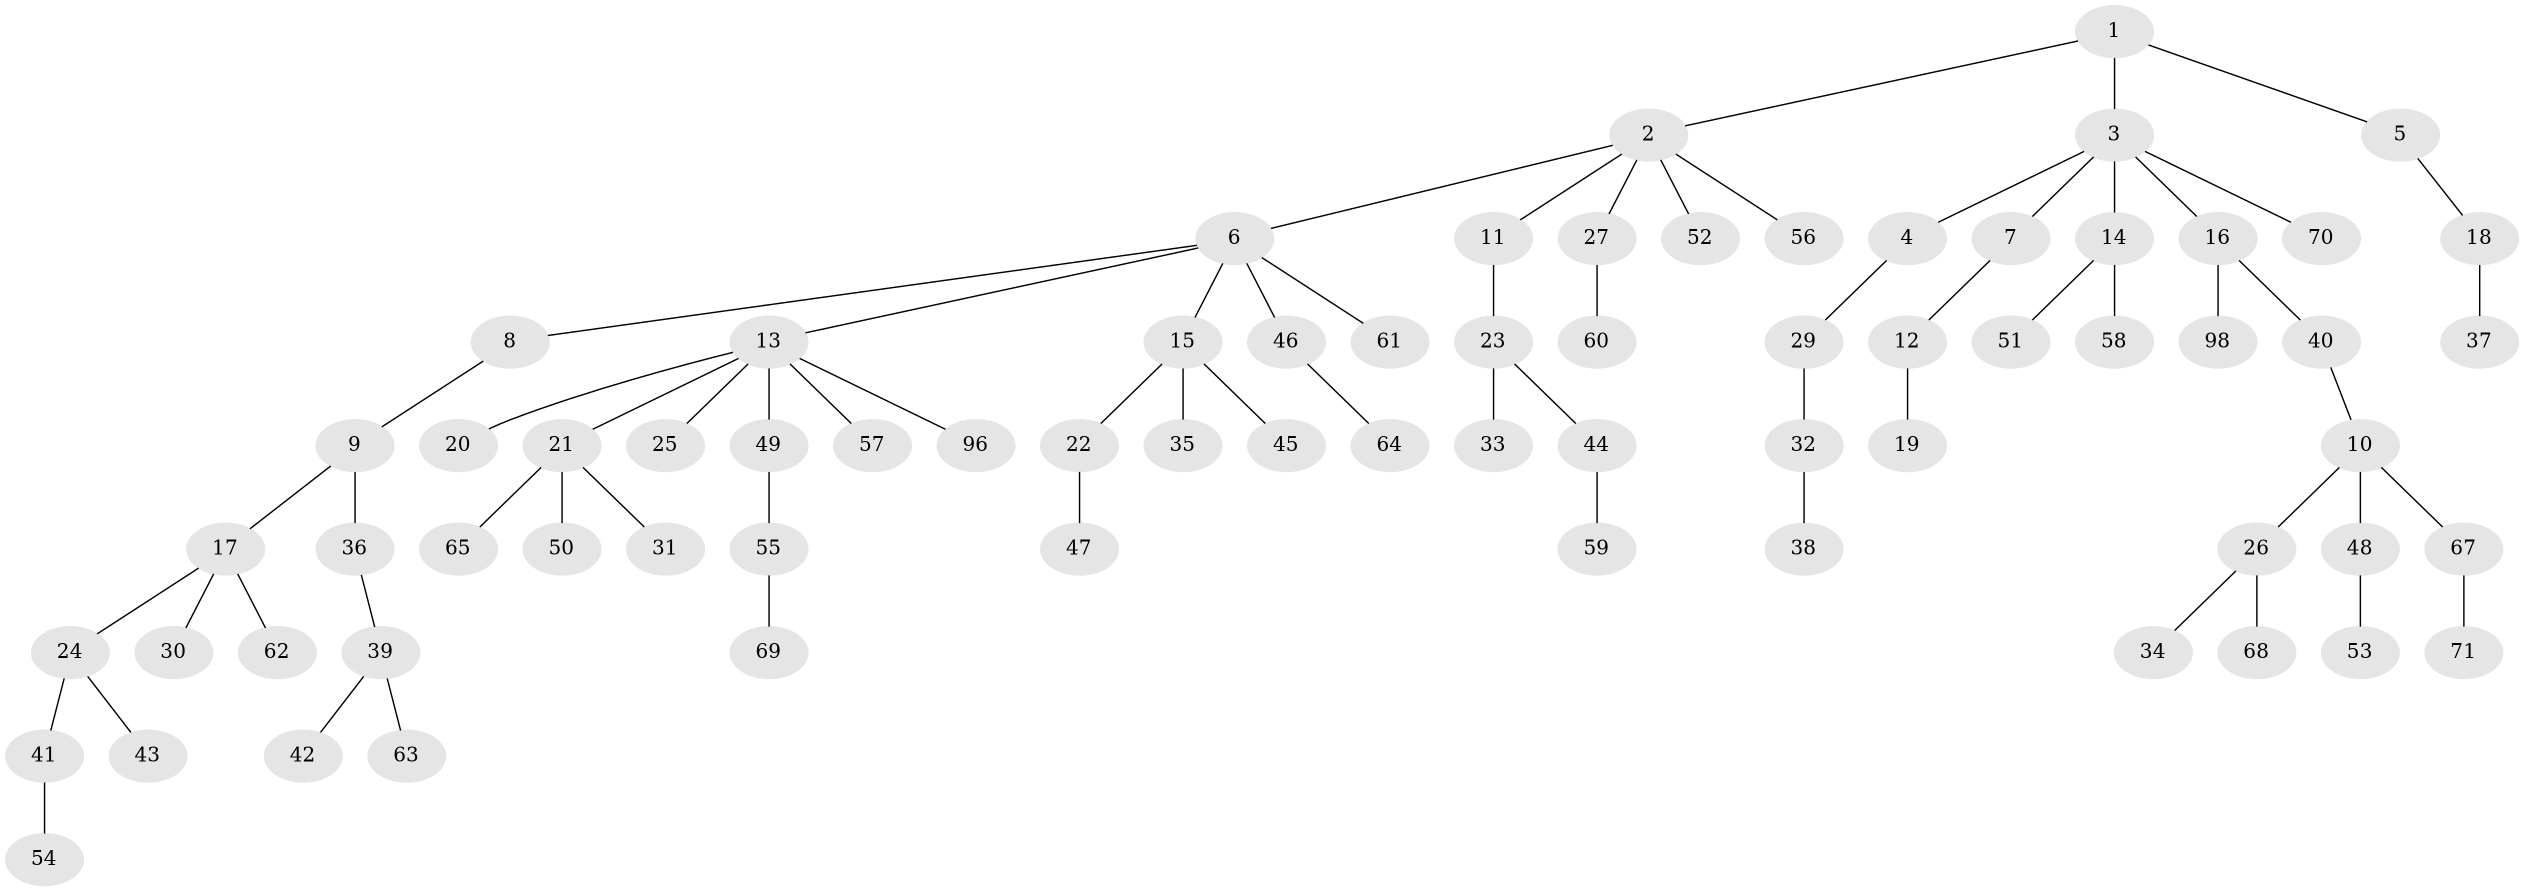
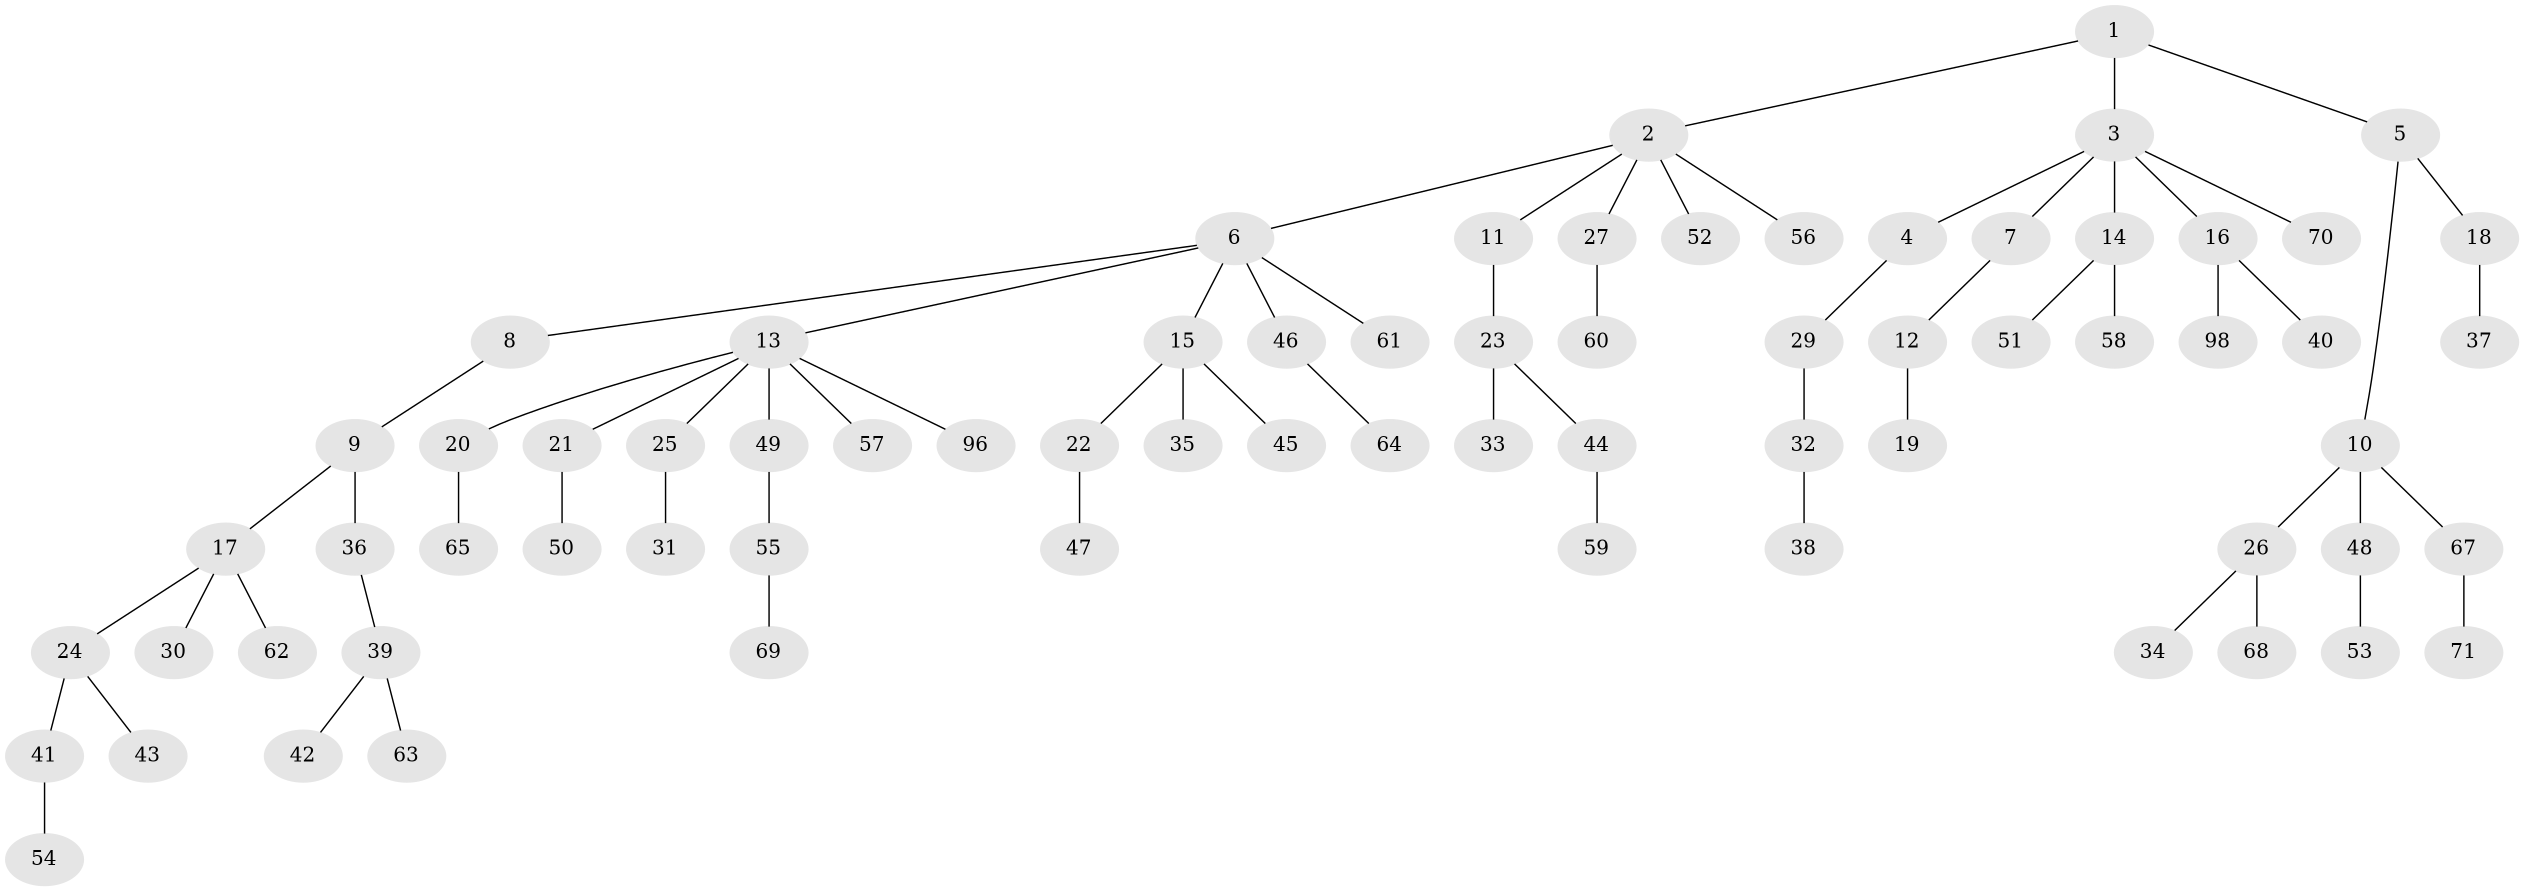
edge "40" -- "10": now "5" -- "10"
edge "21" -- "65": now "20" -- "65"
edge "21" -- "31": now "25" -- "31"
